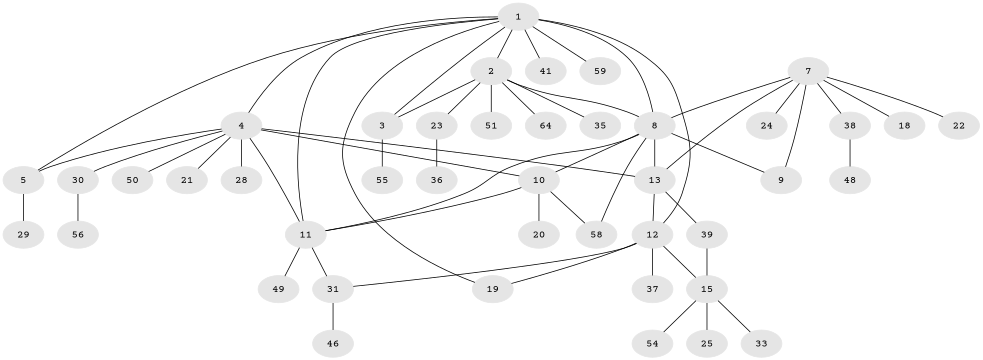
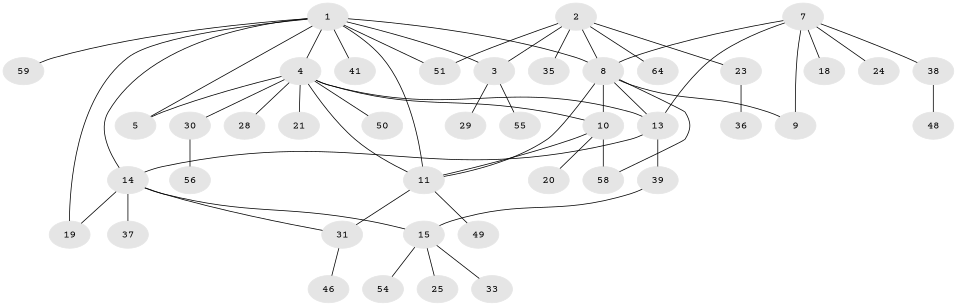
edge "1" -- "2": now "1" -- "51"
node "22": removed
edge "5" -- "29": now "3" -- "29"
node "12": label "12" -> "14"
